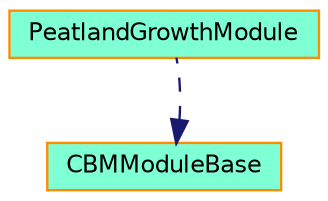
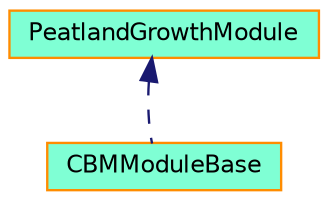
edge "PeatlandGrowthModule" -> "CBMModuleBase": reversed
